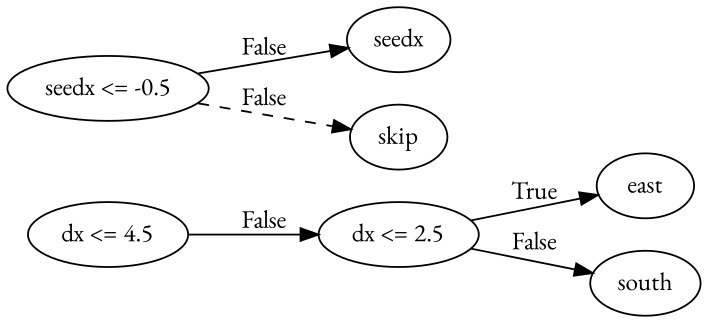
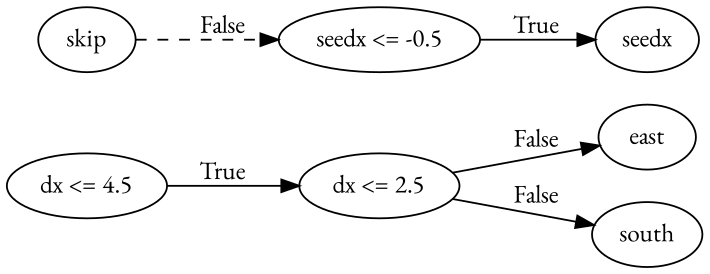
edge "seedx <= -0.5" -> "seedx": label "False" -> "True"
edge "seedx <= -0.5" -> "skip": reversed
edge "dx <= 2.5" -> "east": label "True" -> "False"
edge "dx <= 4.5" -> "dx <= 2.5": label "False" -> "True"
